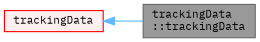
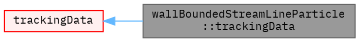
node "trackingData ::trackingData": label "trackingData ::trackingData" -> "wallBoundedStreamLineParticle ::trackingData"
